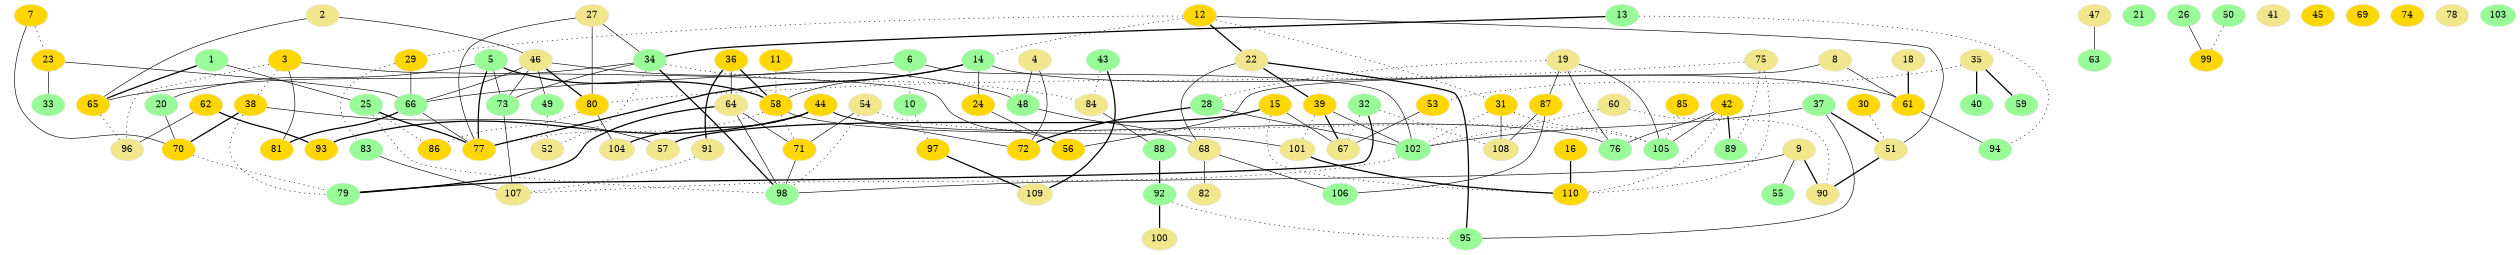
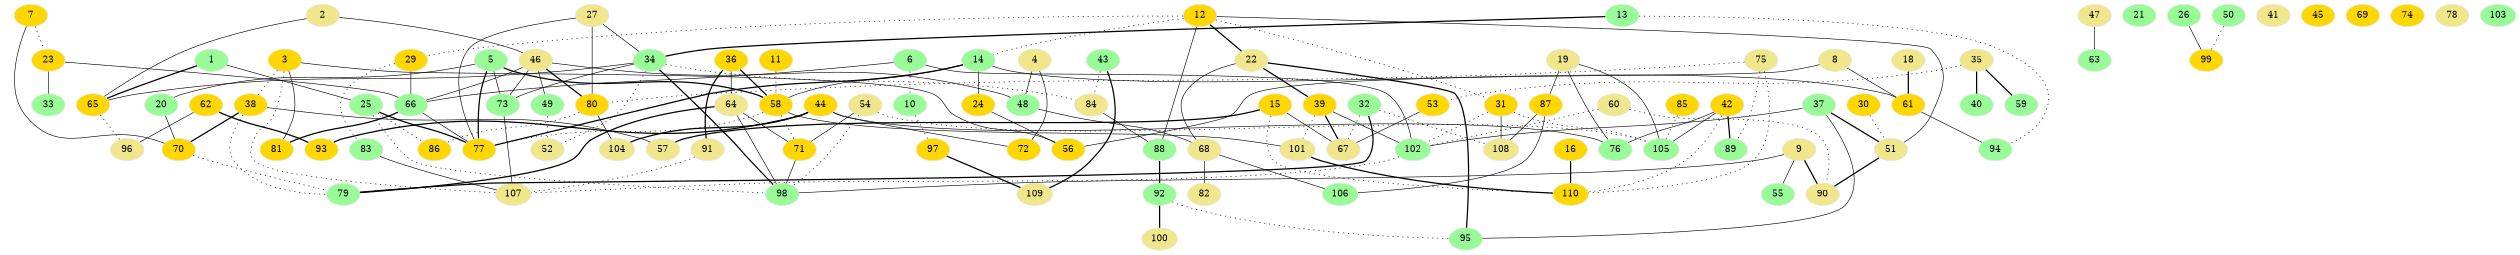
edge "3" -- "96": now "3" -- "107"
edge "12" -- "88": added
node "28": removed
